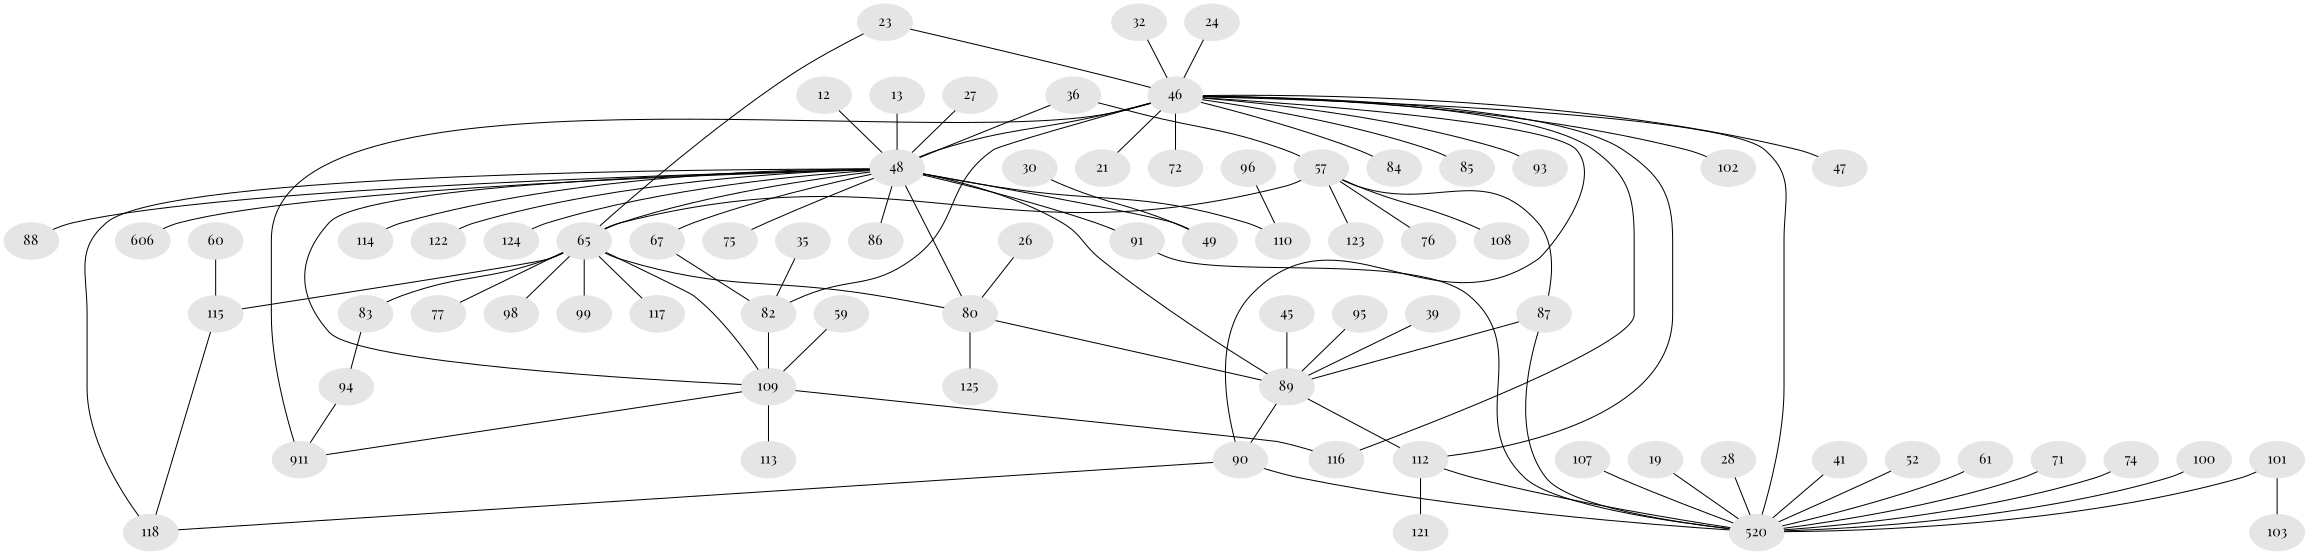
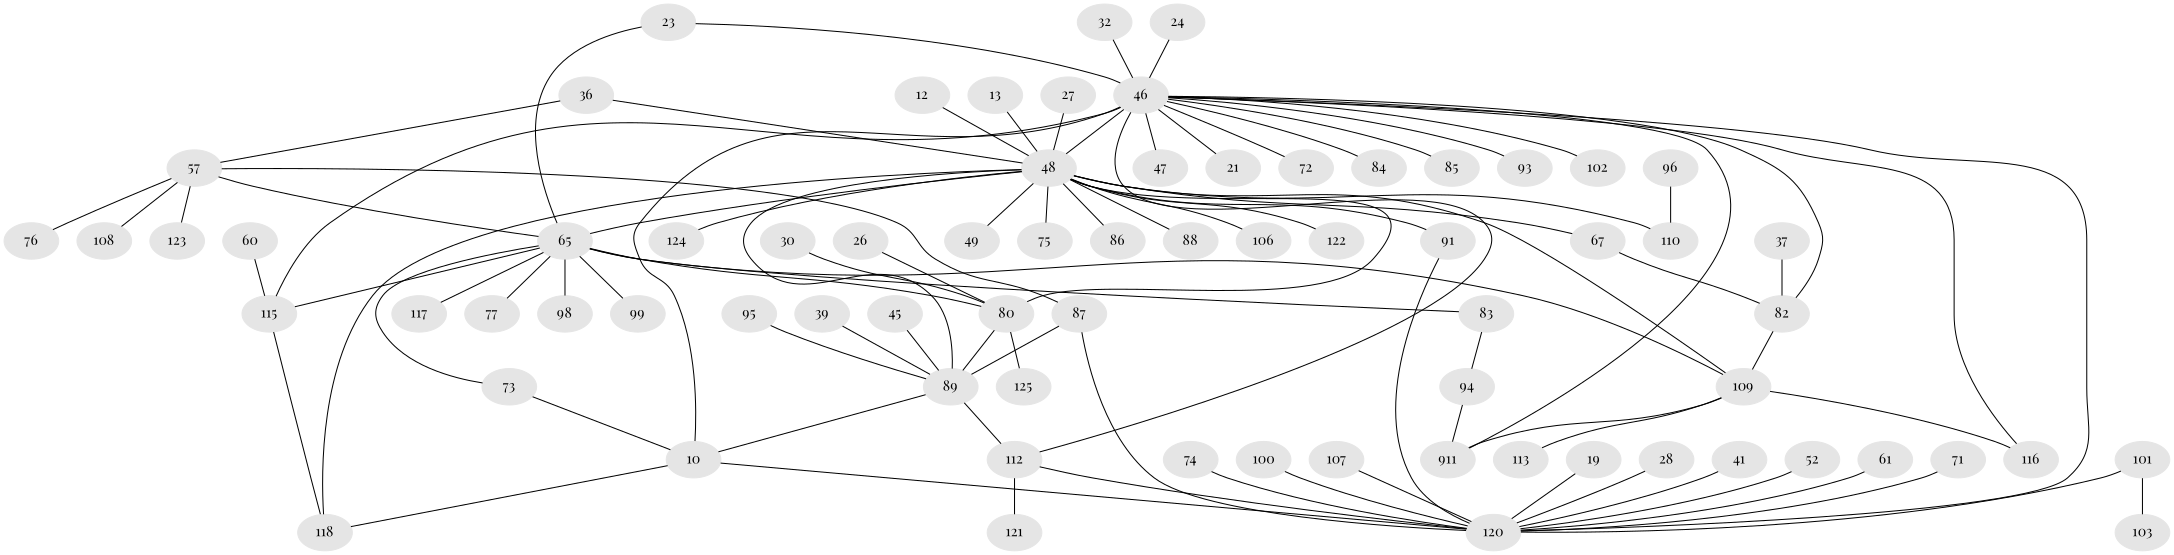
edge "46" -- "115": added
edge "30" -- "49": now "30" -- "80"
node "606": label "606" -> "106"
node "114": removed
node "35": label "35" -> "37"
node "59": removed
node "73": added
node "90": label "90" -> "10"
node "520": label "520" -> "120"
